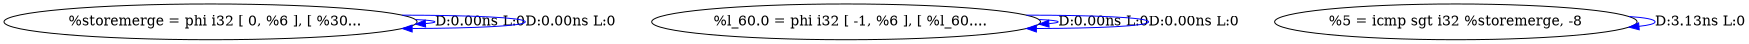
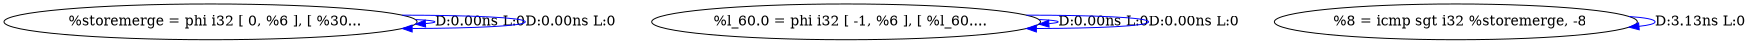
node "%5 = icmp sgt i32 %storemerge, -8": label "%5 = icmp sgt i32 %storemerge, -8" -> "%8 = icmp sgt i32 %storemerge, -8"
